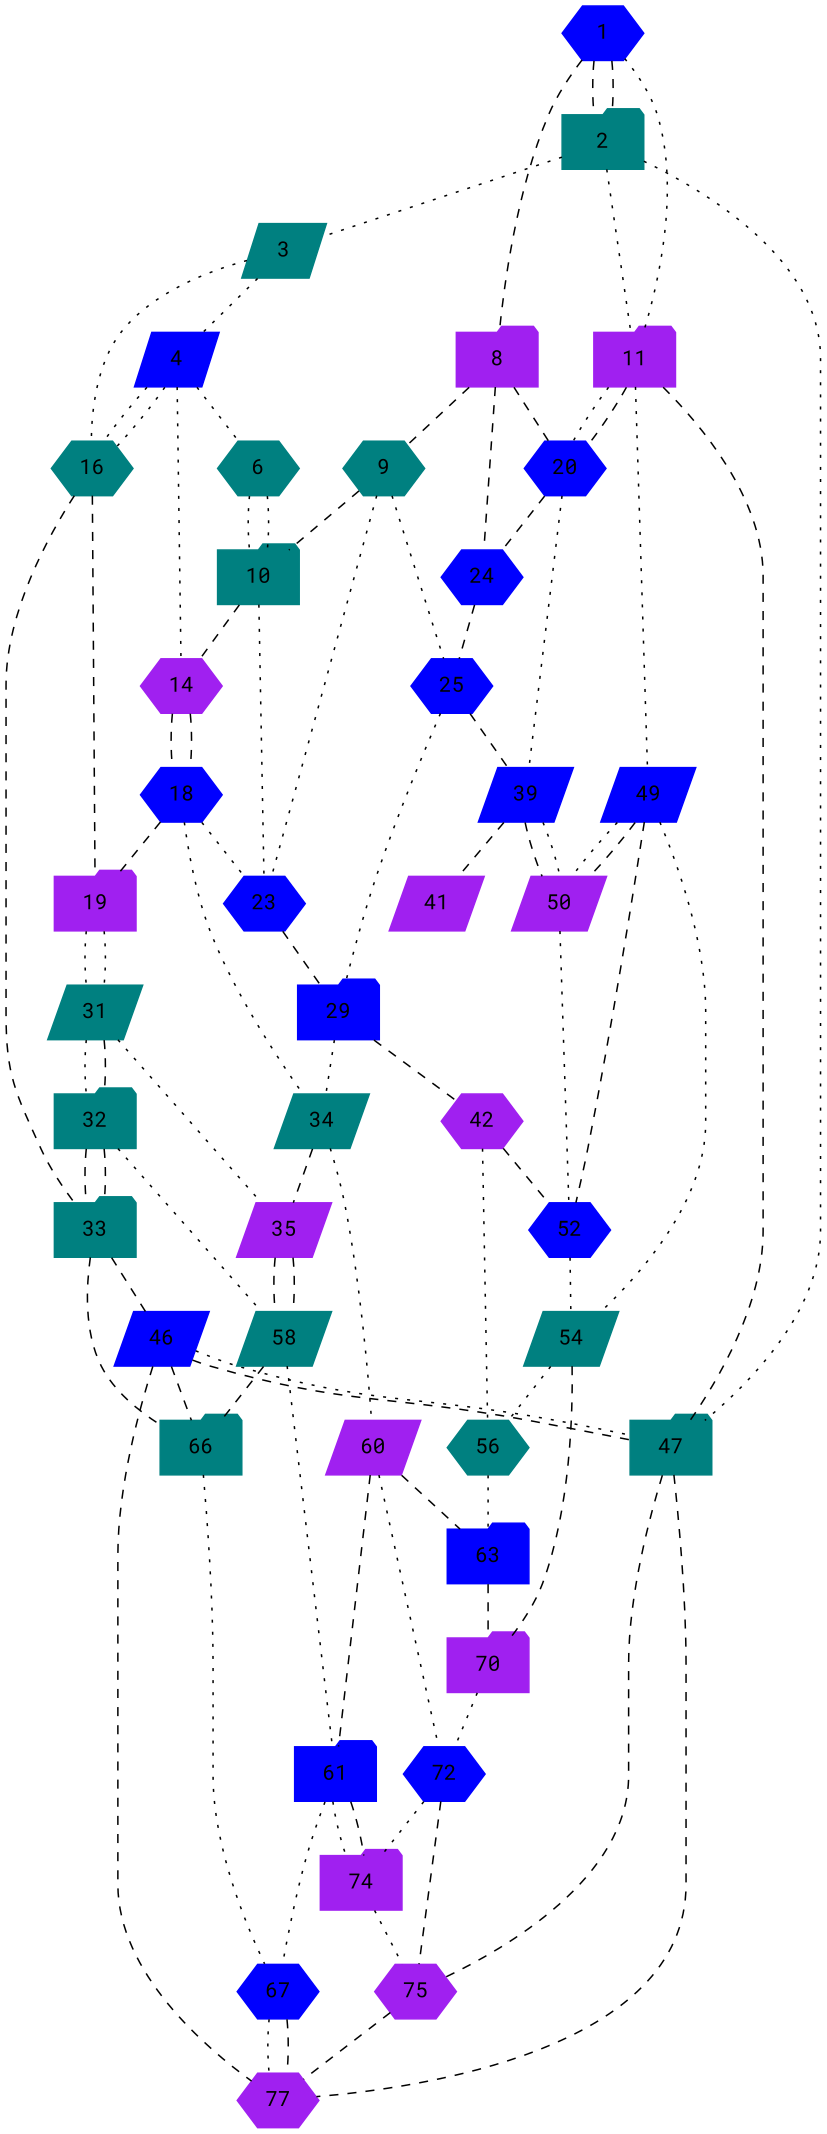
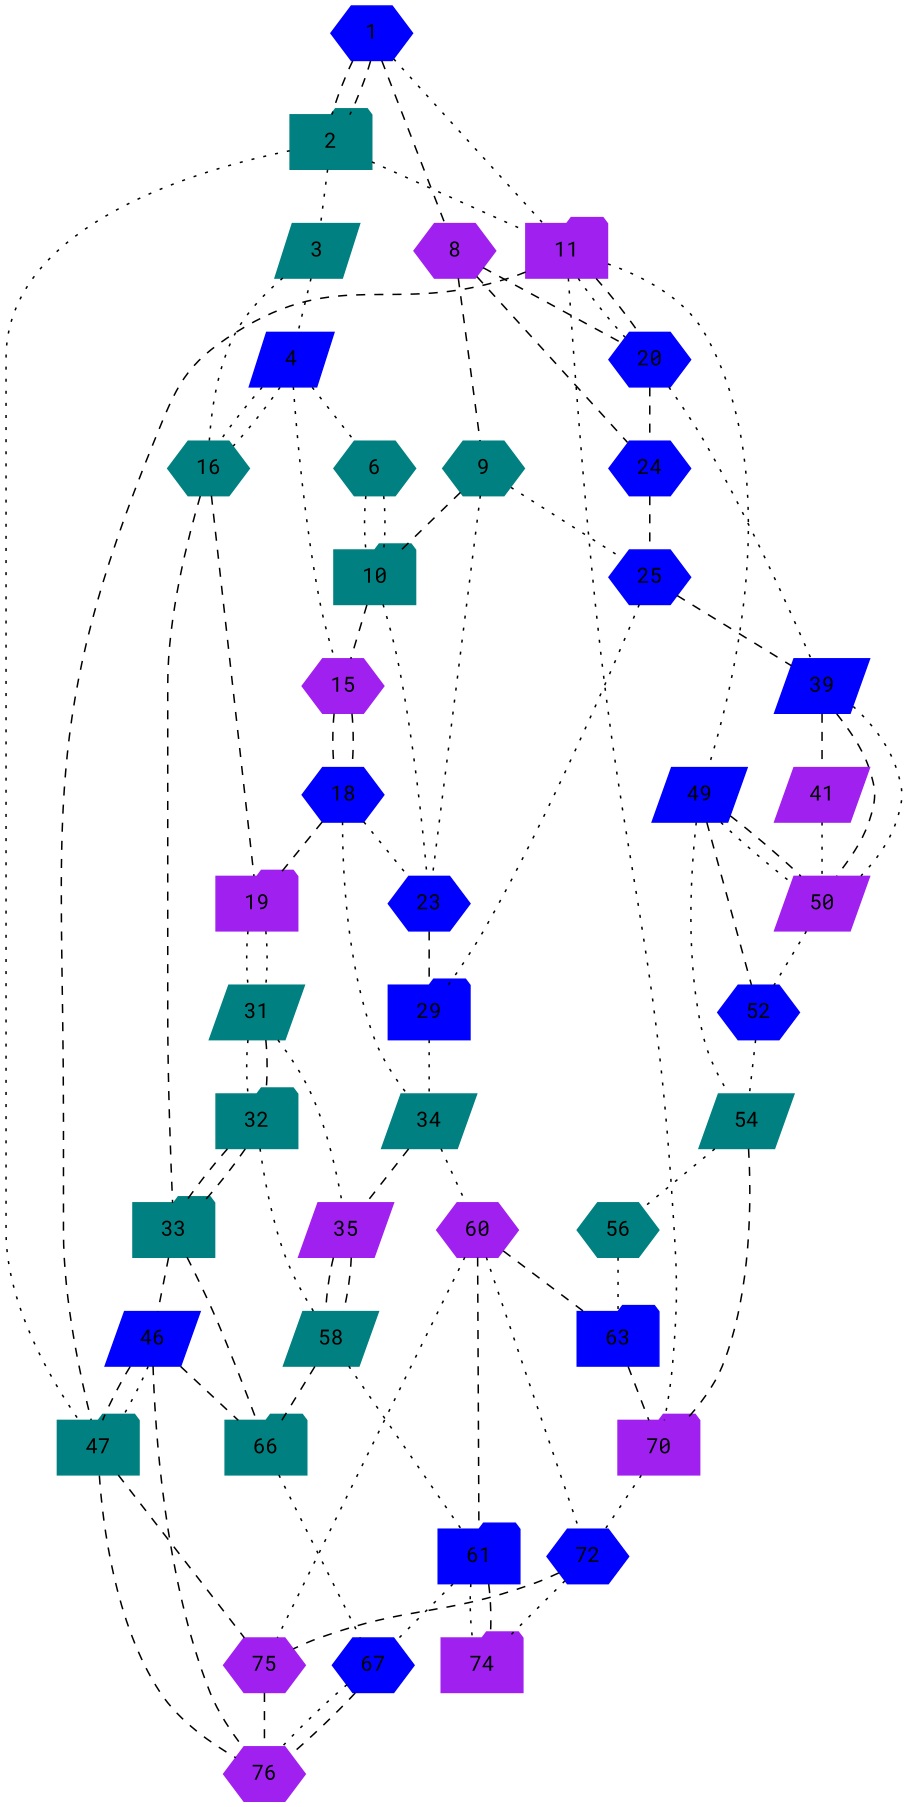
node "8": shape folder -> hexagon
node "14": label "14" -> "15"
edge "41" -- "50": added
edge "11" -- "70": added
node "42": removed
node "60": shape parallelogram -> hexagon
edge "74" -- "75": now "60" -- "75"
node "77": label "77" -> "76"
